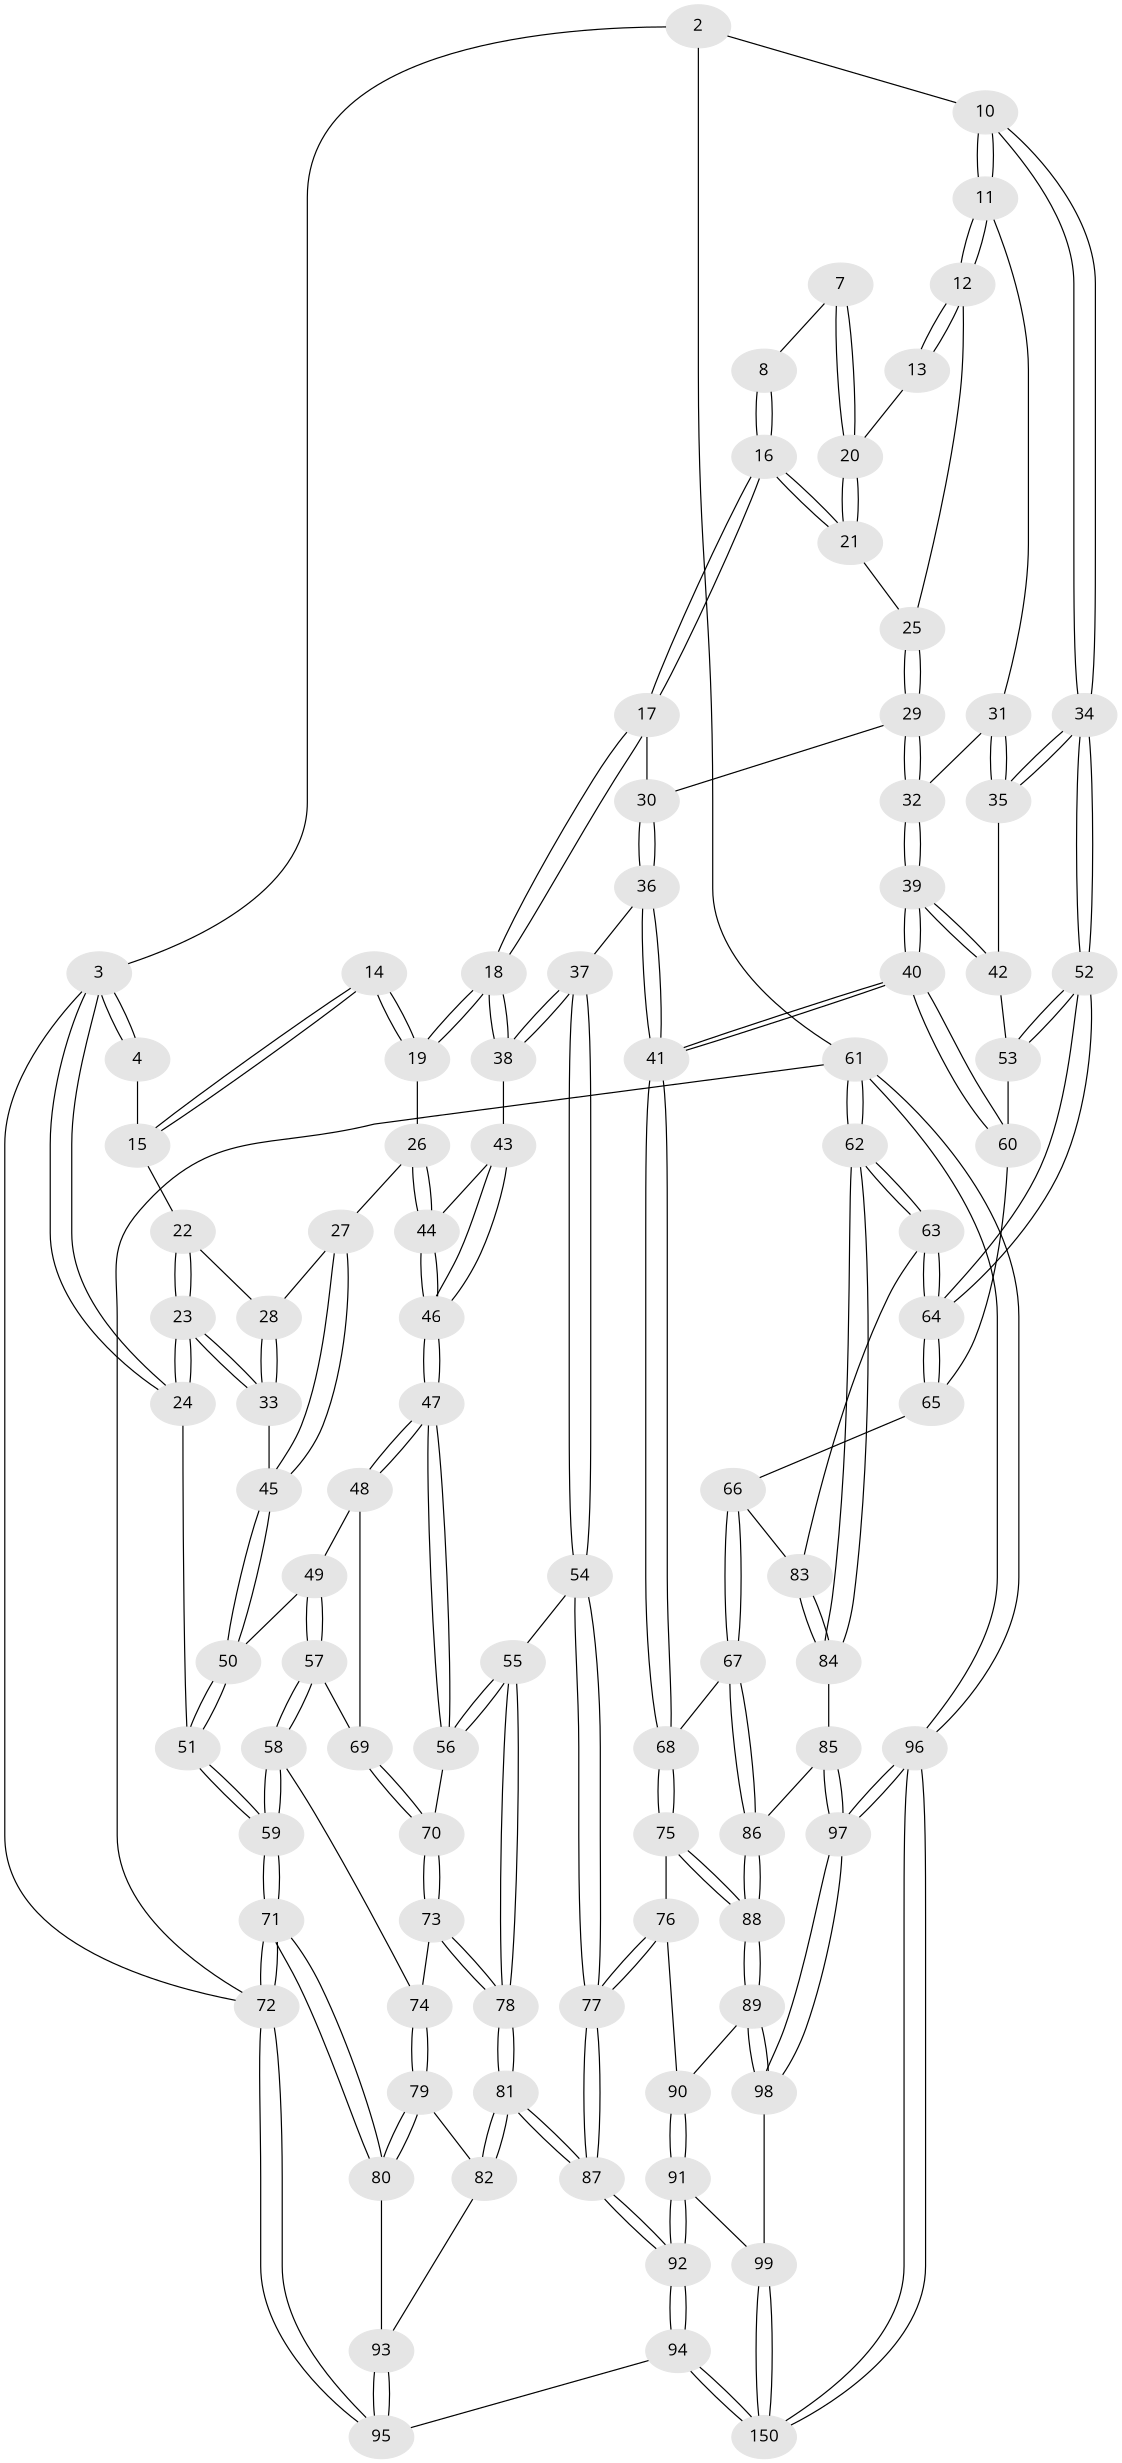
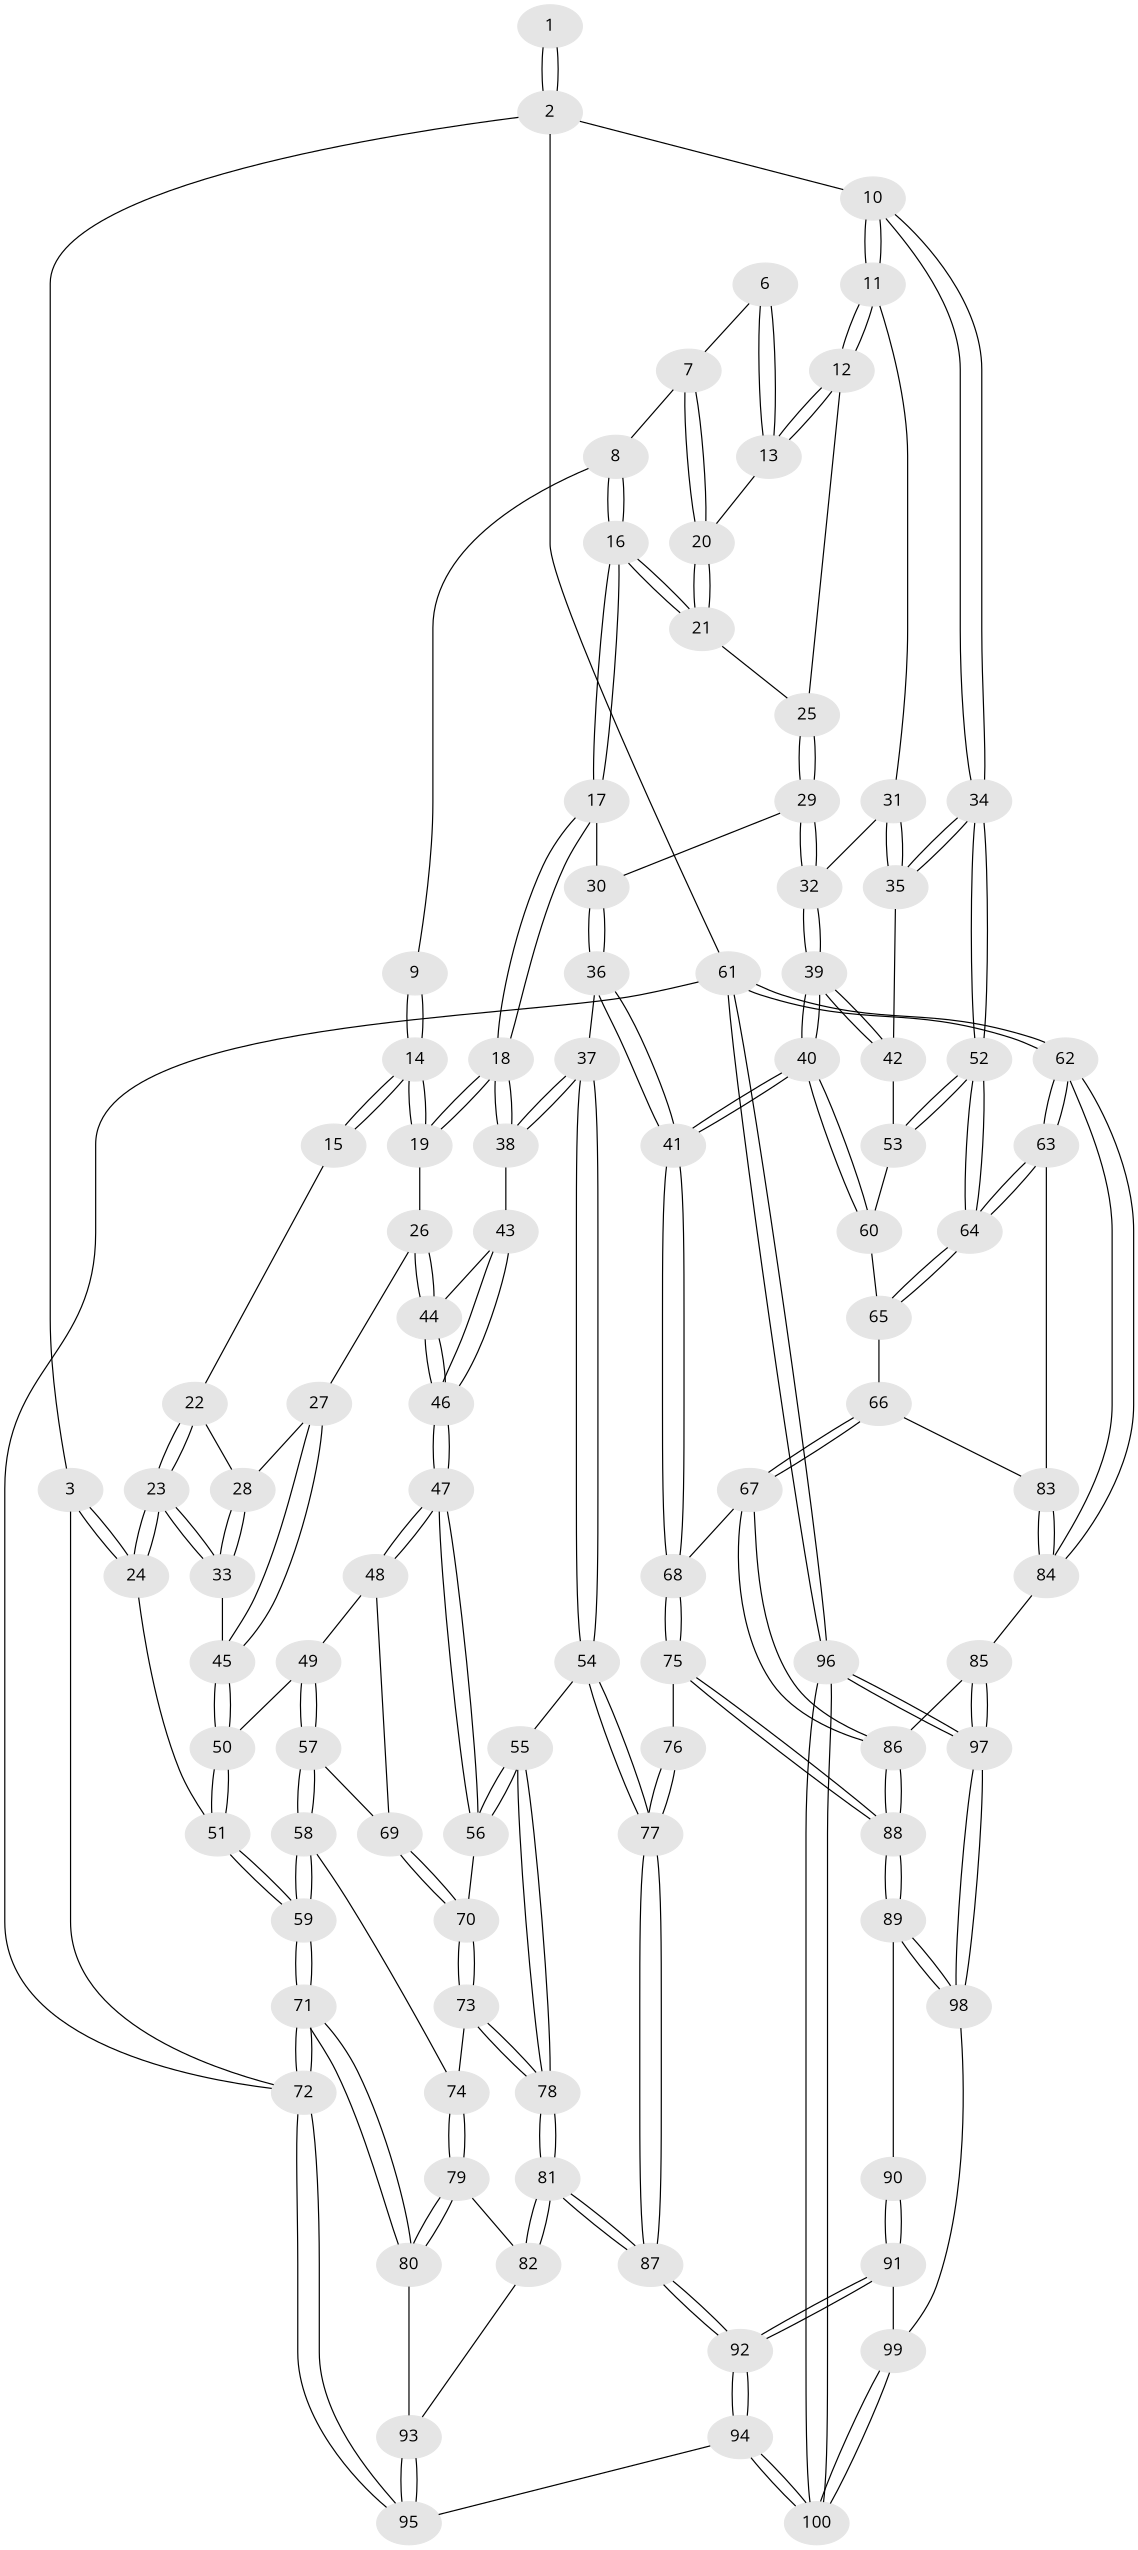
node "1": added
node "6": added
node "9": added
node "4": removed
edge "76" -- "90": removed
node "150": label "150" -> "100"
